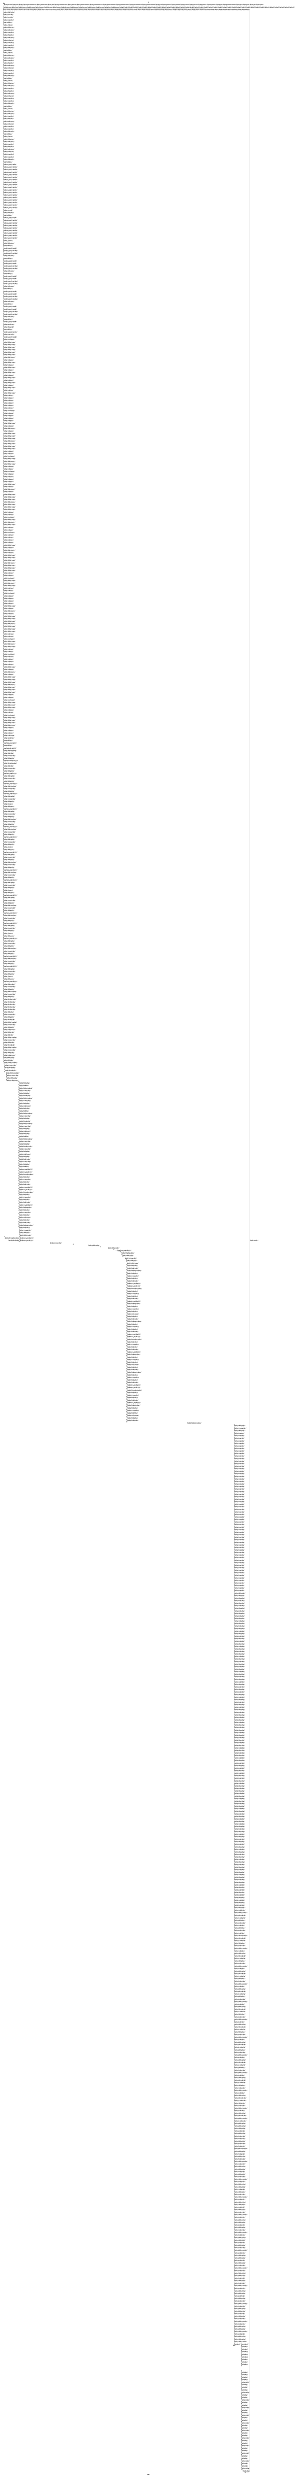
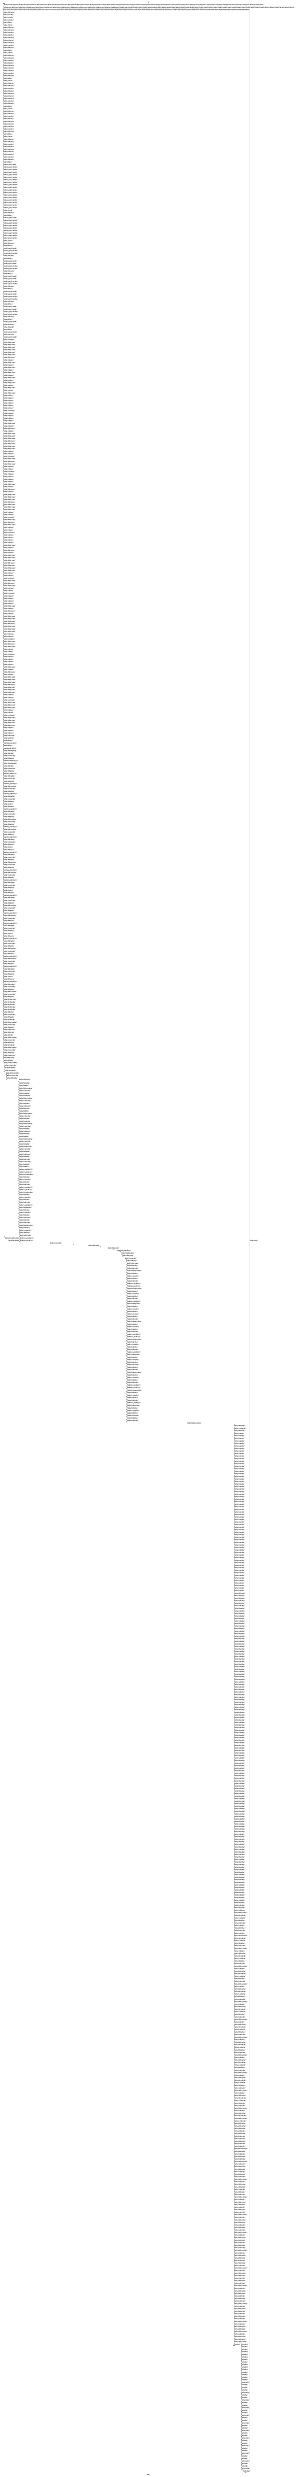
edge "l425" -> "l426": now "l424" -> "l426"
node "l935": added
